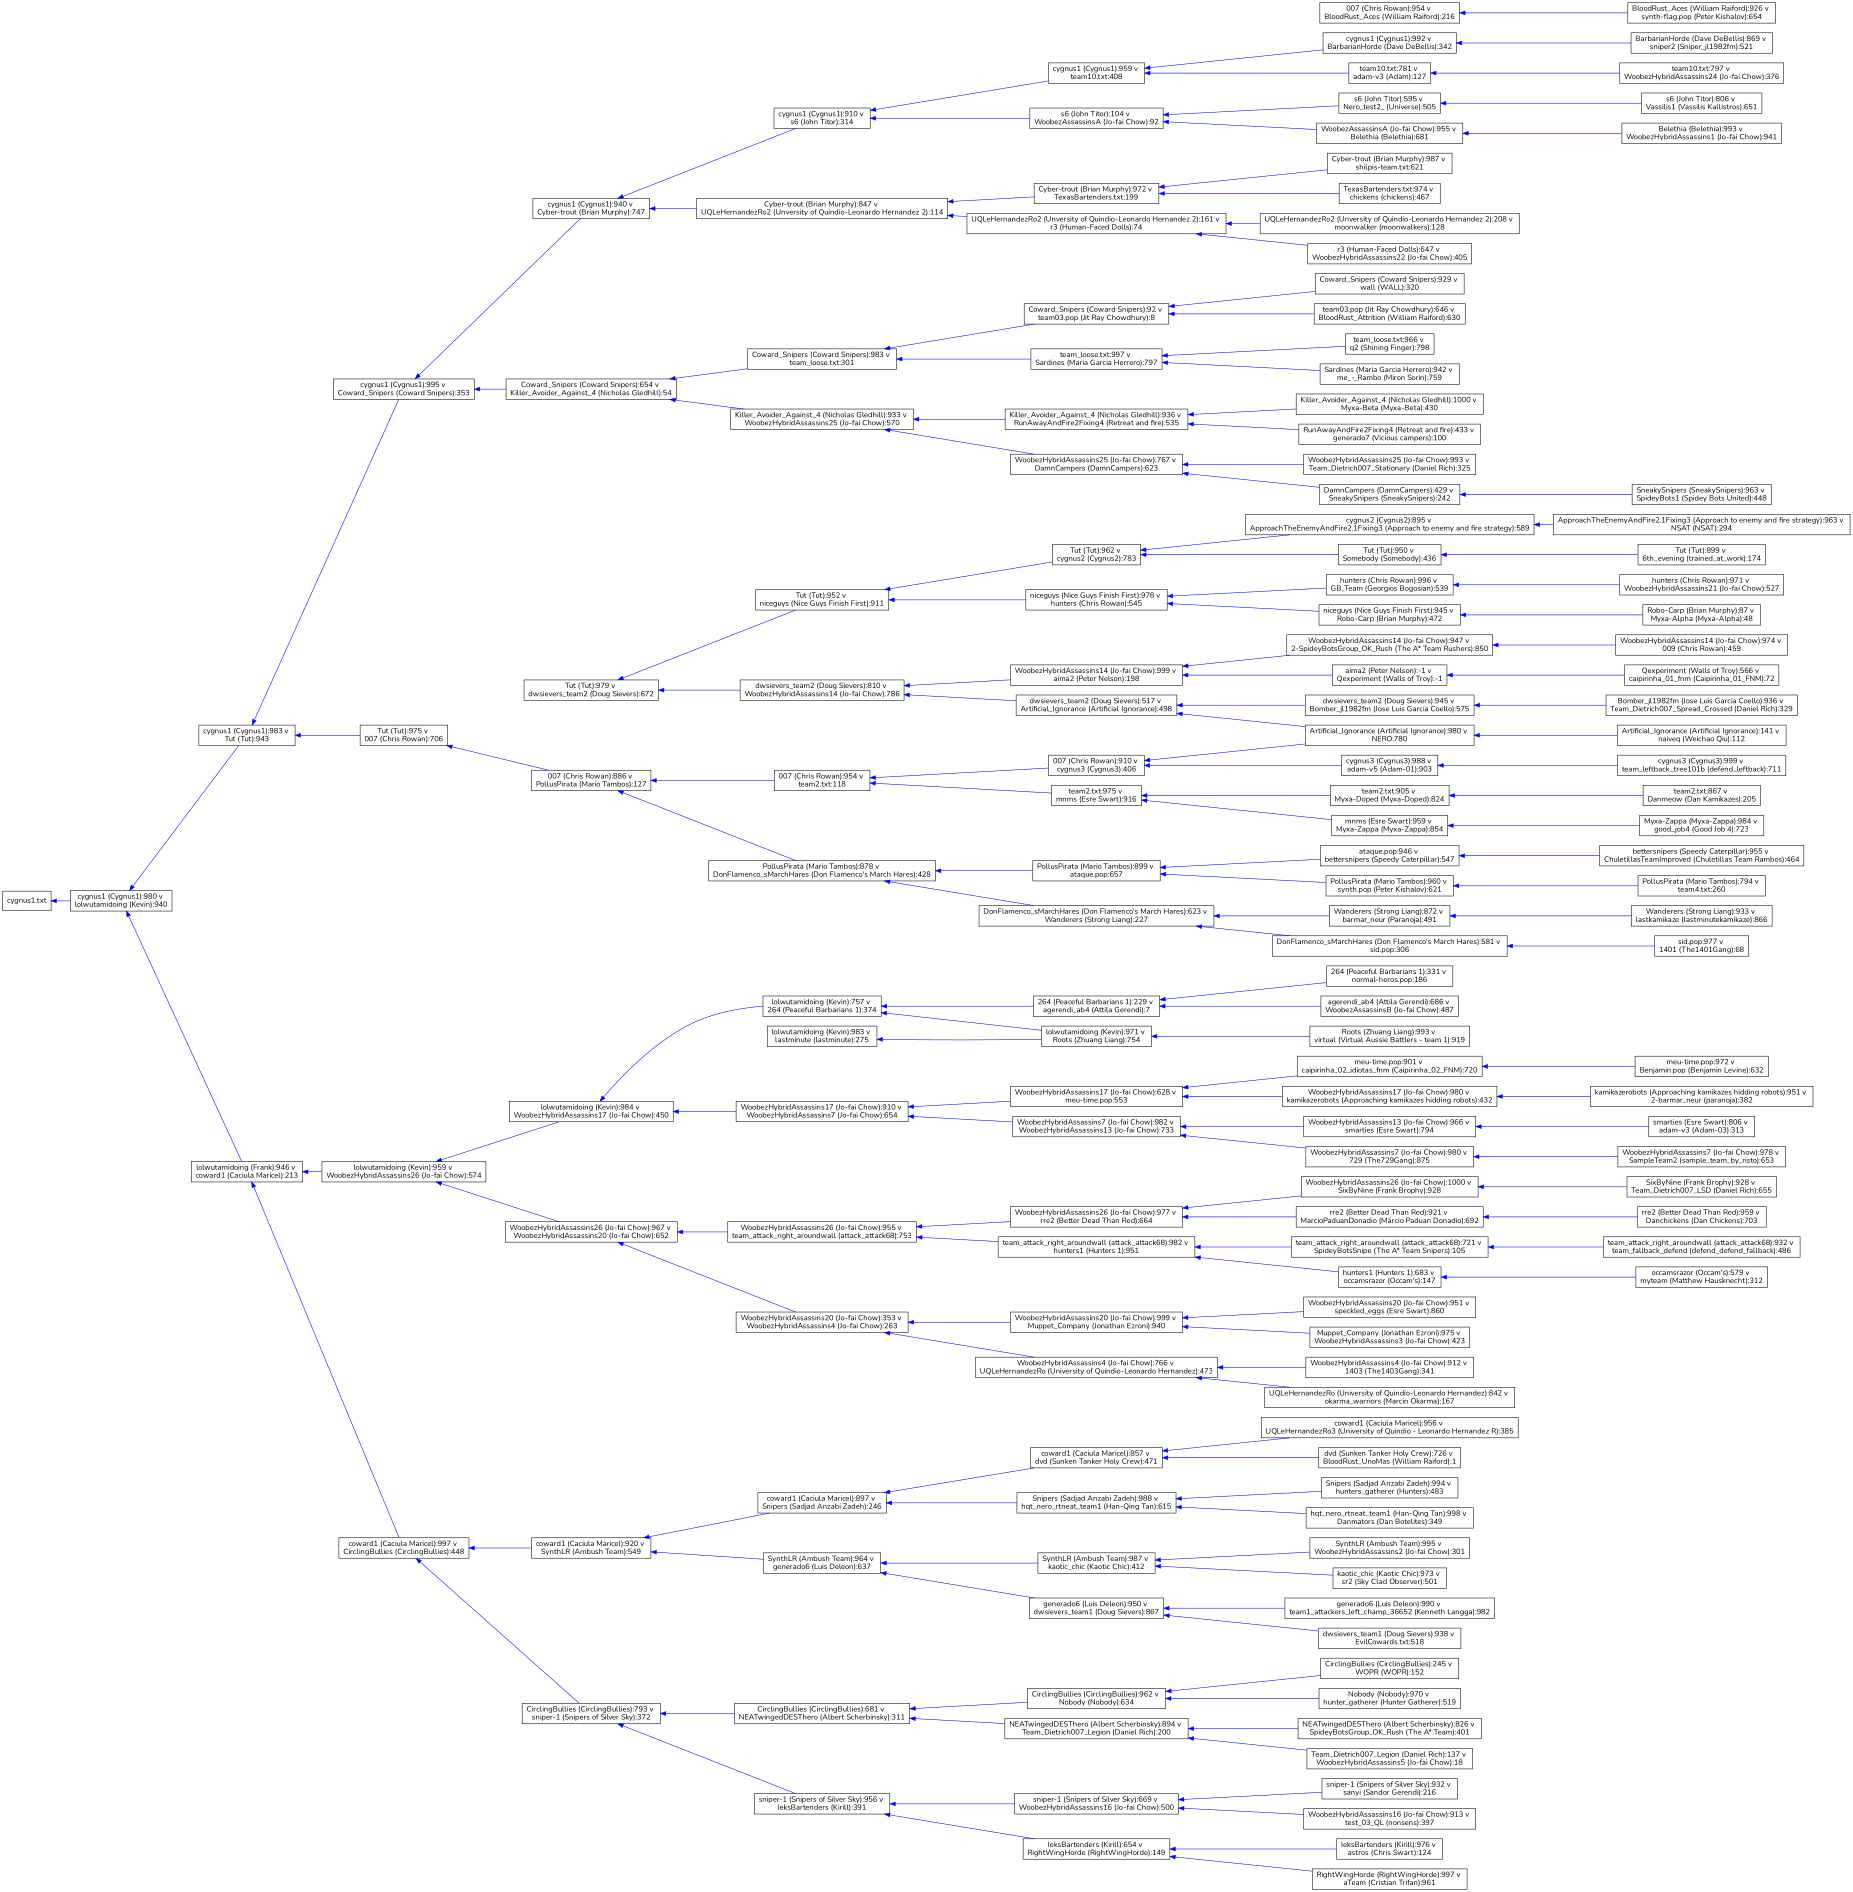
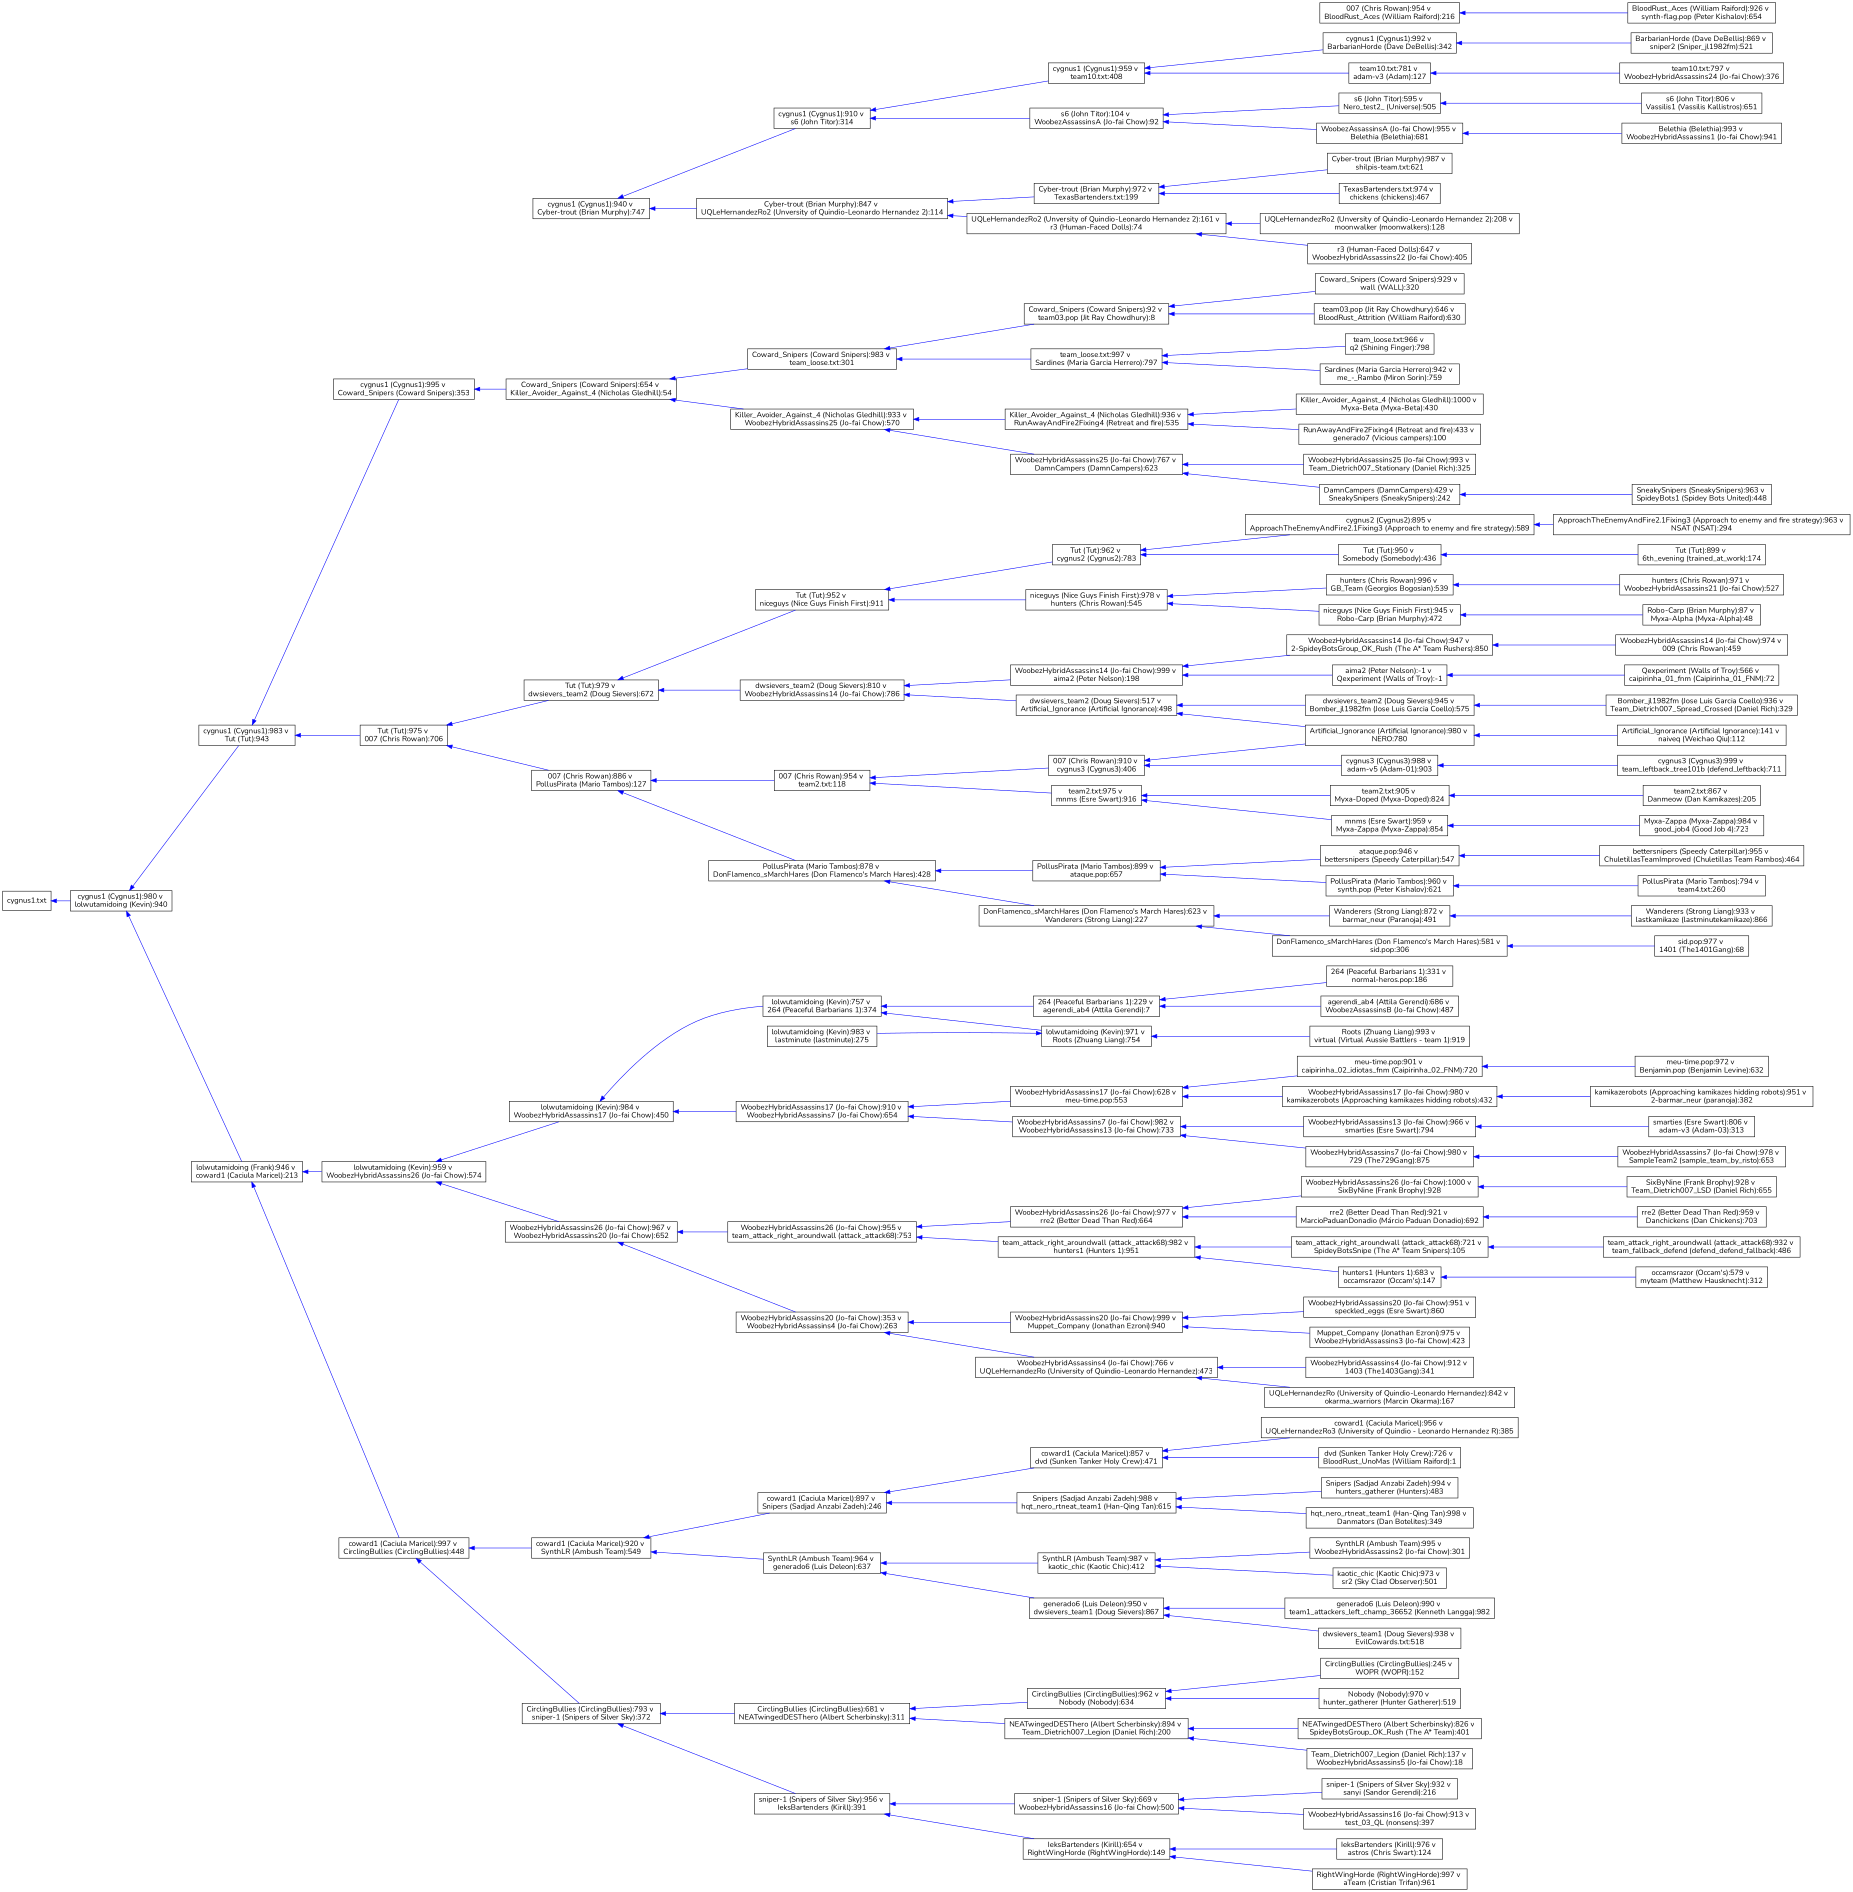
edge "cygnus1 (Cygnus1):940 v Cyber-trout (Brian Murphy):747" -> "cygnus1 (Cygnus1):995 v Coward_Snipers (Coward Snipers):353": removed
edge "Tut (Tut):979 v dwsievers_team2 (Doug Sievers):672" -> "Tut (Tut):975 v 007 (Chris Rowan):706": added
edge "lolwutamidoing (Kevin):971 v Roots (Zhuang Liang):754" -> "lolwutamidoing (Kevin):983 v lastminute (lastminute):275": reversed
